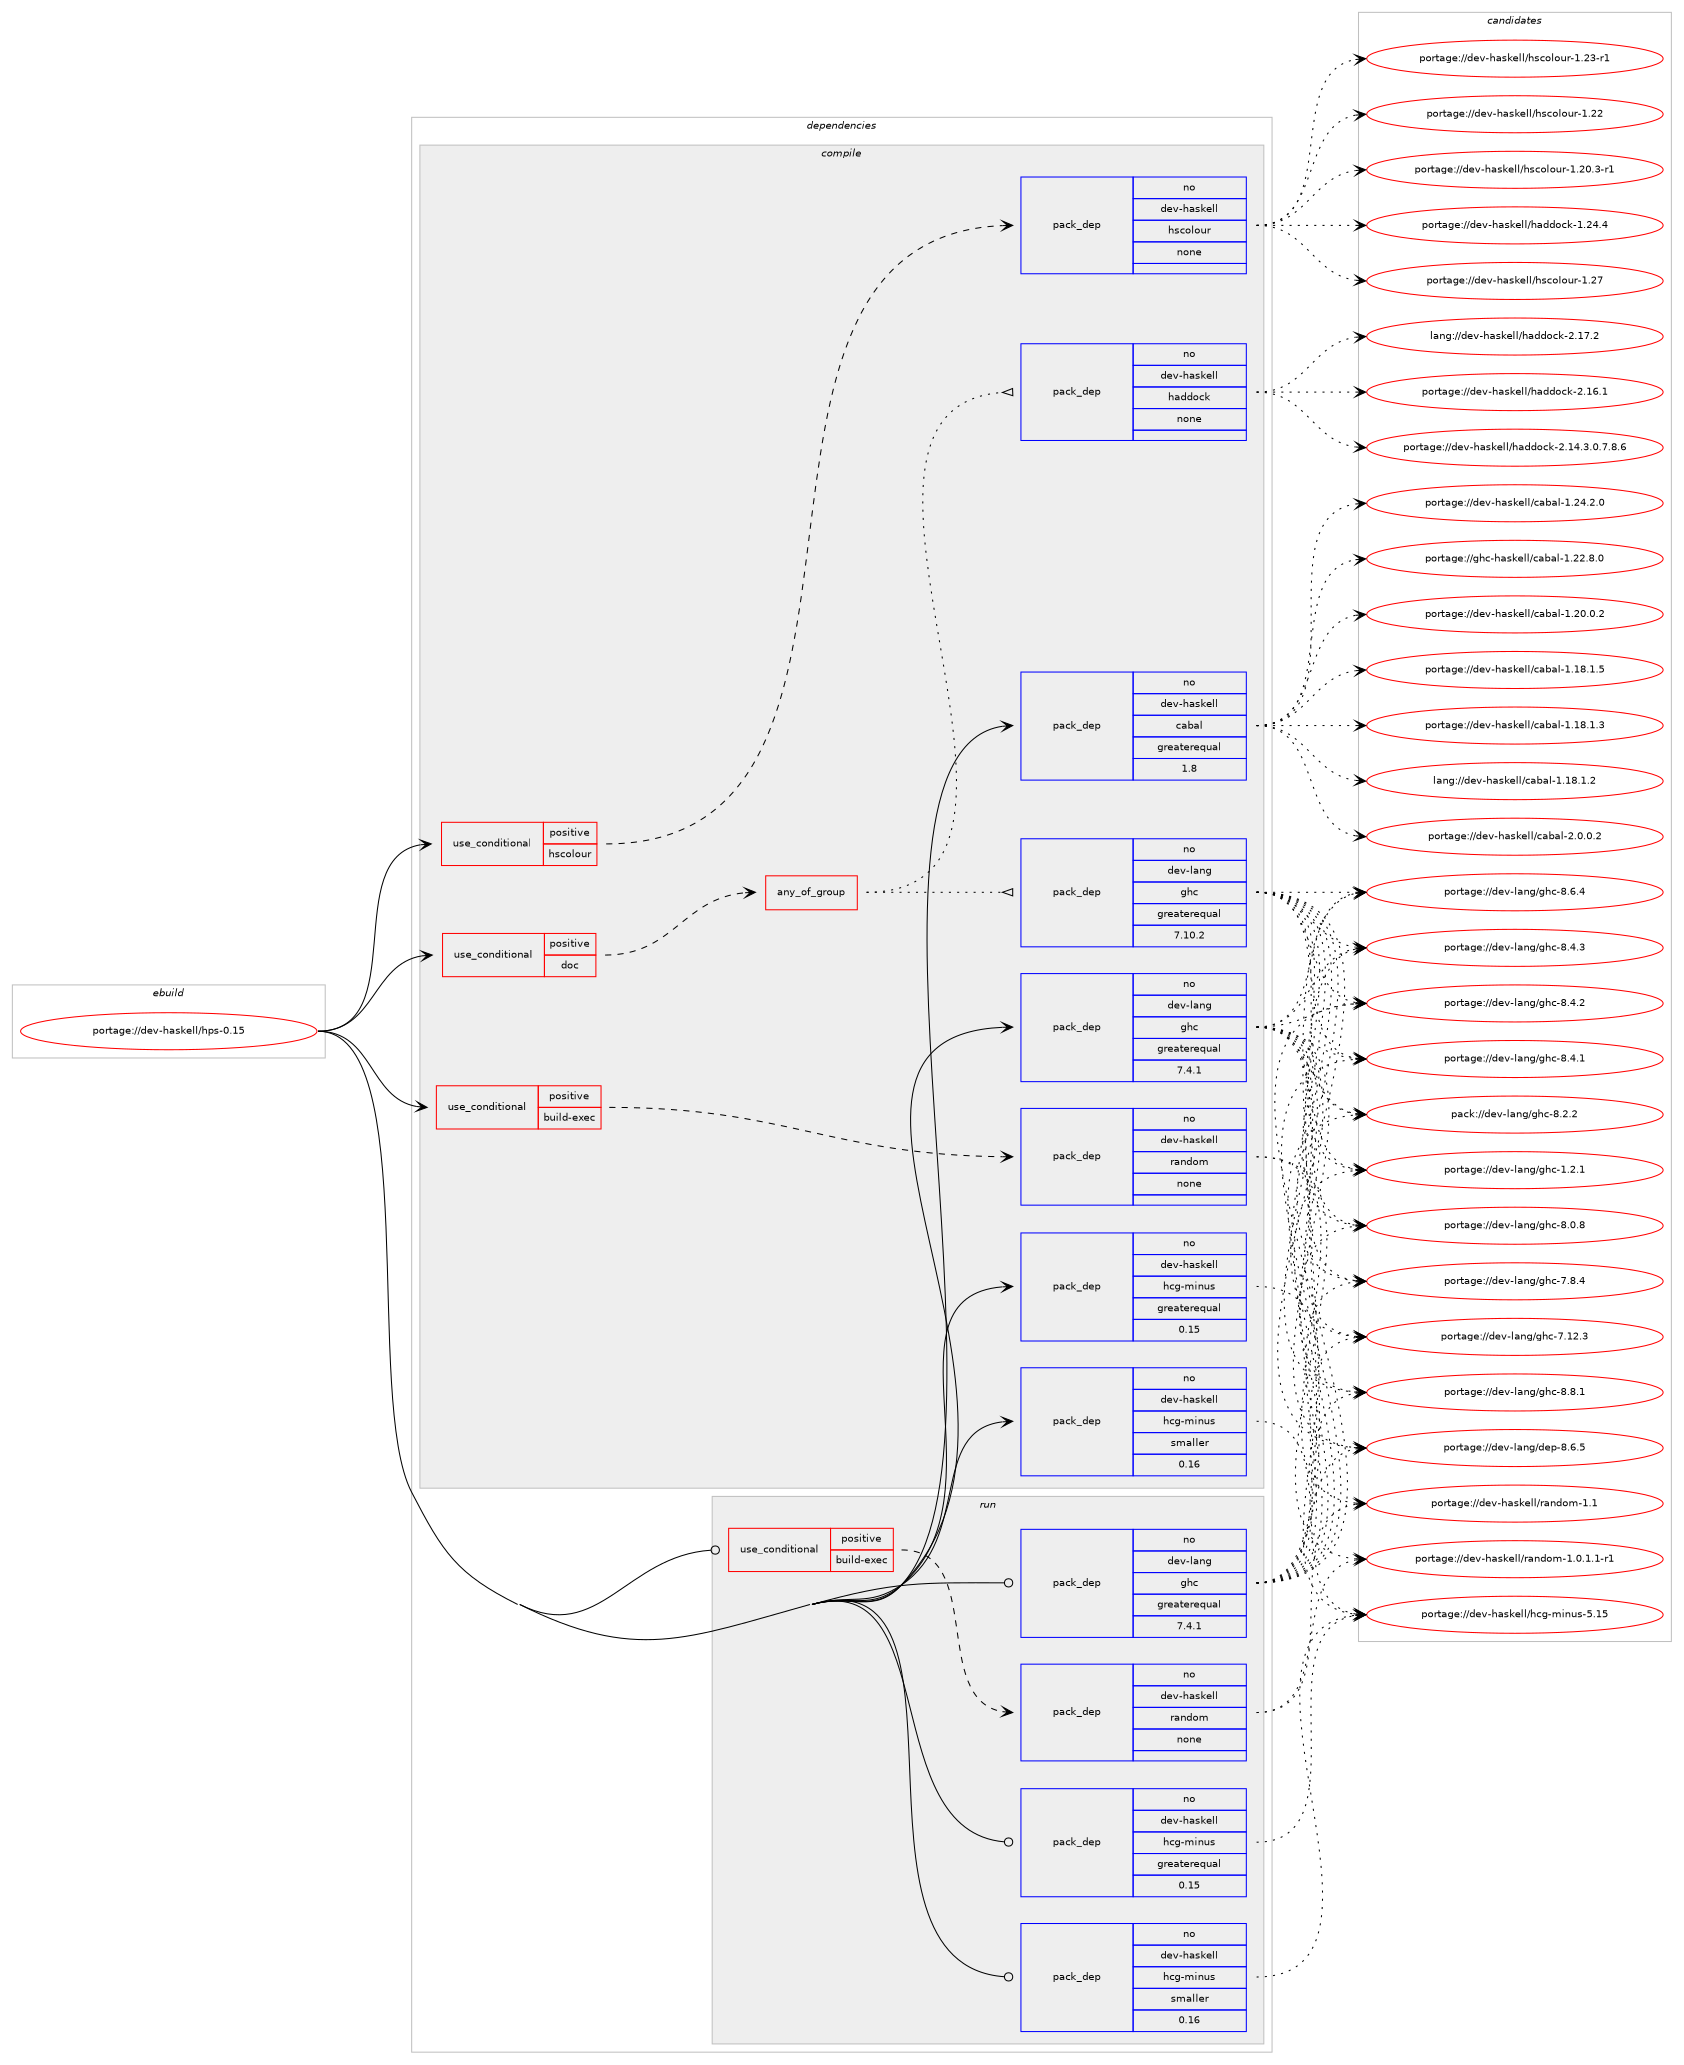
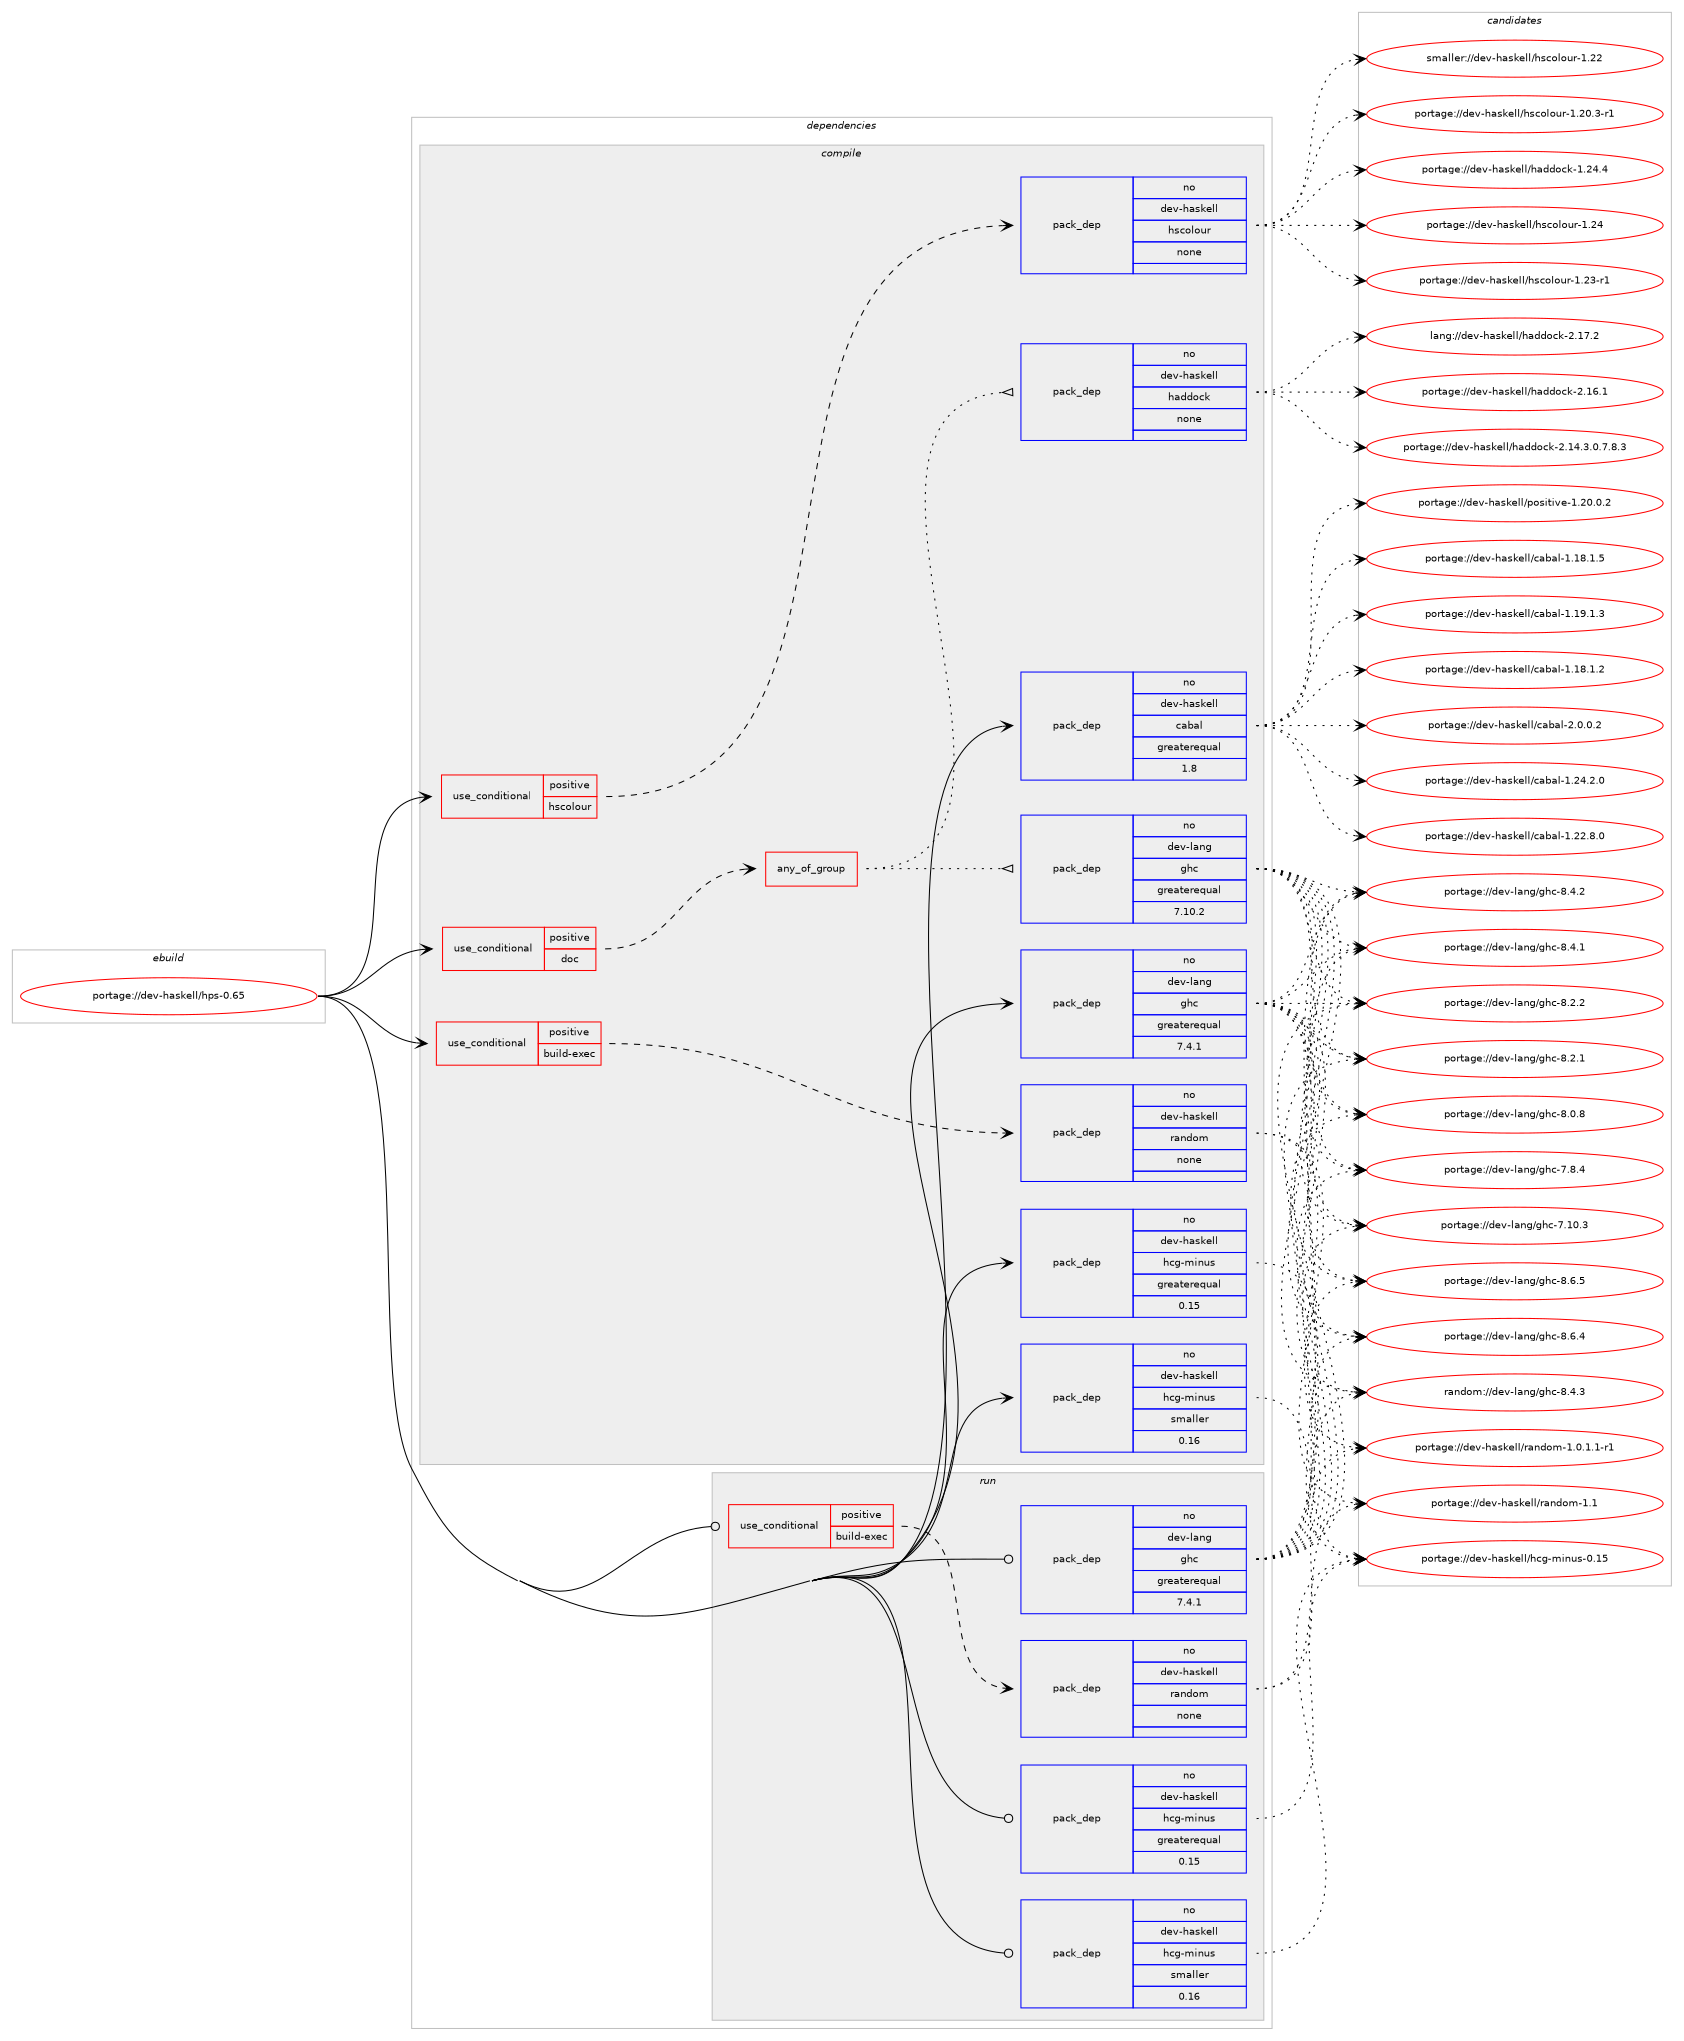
node "portage://dev-haskell/hscolour-1.22": label "portage://dev-haskell/hscolour-1.22" -> "smaller://dev-haskell/hscolour-1.22"
node "portage://dev-haskell/hscolour-1.27": label "portage://dev-haskell/hscolour-1.27" -> "portage://dev-haskell/hscolour-1.24"
node "portage://dev-haskell/haddock-2.14.3.0.7.8.6": label "portage://dev-haskell/haddock-2.14.3.0.7.8.6" -> "portage://dev-haskell/haddock-2.14.3.0.7.8.3"
node "portage://ghc-haskell/cabal-1.22.8.0": label "portage://ghc-haskell/cabal-1.22.8.0" -> "portage://dev-haskell/cabal-1.22.8.0"
node "portage://dev-haskell/cabal-1.20.0.2": label "portage://dev-haskell/cabal-1.20.0.2" -> "portage://dev-haskell/positive-1.20.0.2"
node "portage://dev-haskell/cabal-1.18.1.3": label "portage://dev-haskell/cabal-1.18.1.3" -> "portage://dev-haskell/cabal-1.19.1.3"
node "lang://dev-haskell/cabal-1.18.1.2": label "lang://dev-haskell/cabal-1.18.1.2" -> "portage://dev-haskell/cabal-1.18.1.2"
node "portage://dev-lang/ghc-8.4.3": label "portage://dev-lang/ghc-8.4.3" -> "random://dev-lang/ghc-8.4.3"
node "portage://dev-haskell/hps-0.15": label "portage://dev-haskell/hps-0.15" -> "portage://dev-haskell/hps-0.65"
node "pack://dev-lang/ghc-8.2.2": label "pack://dev-lang/ghc-8.2.2" -> "portage://dev-lang/ghc-8.2.2"
node "portage://dev-lang/ghc-1.2.1": label "portage://dev-lang/ghc-1.2.1" -> "portage://dev-lang/ghc-8.2.1"
node "portage://dev-lang/ghc-7.12.3": label "portage://dev-lang/ghc-7.12.3" -> "portage://dev-lang/ghc-7.10.3"
node "portage://dev-lang/ghc-8.8.1": removed
node "portage://dev-lang/dep-8.6.5": label "portage://dev-lang/dep-8.6.5" -> "portage://dev-lang/ghc-8.6.5"
node "portage://dev-haskell/hcg-minus-5.15": label "portage://dev-haskell/hcg-minus-5.15" -> "portage://dev-haskell/hcg-minus-0.15"
